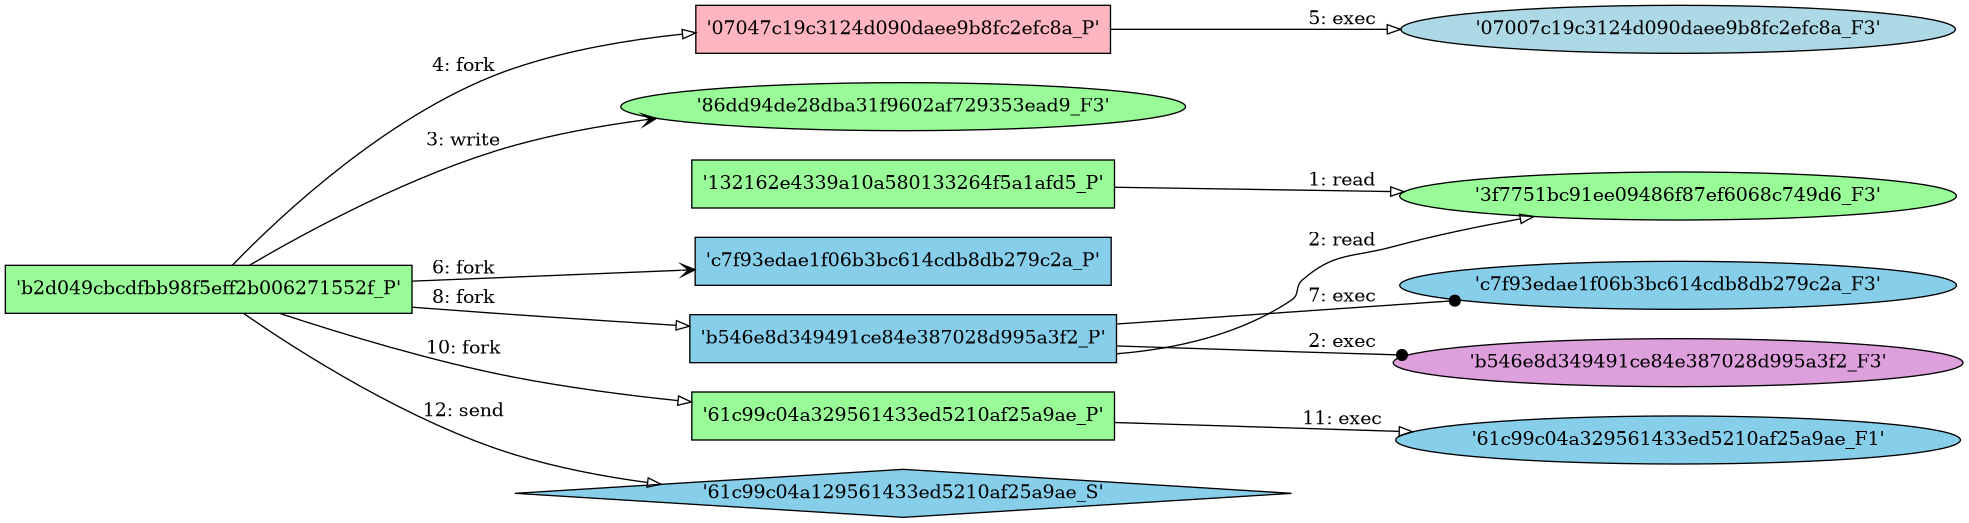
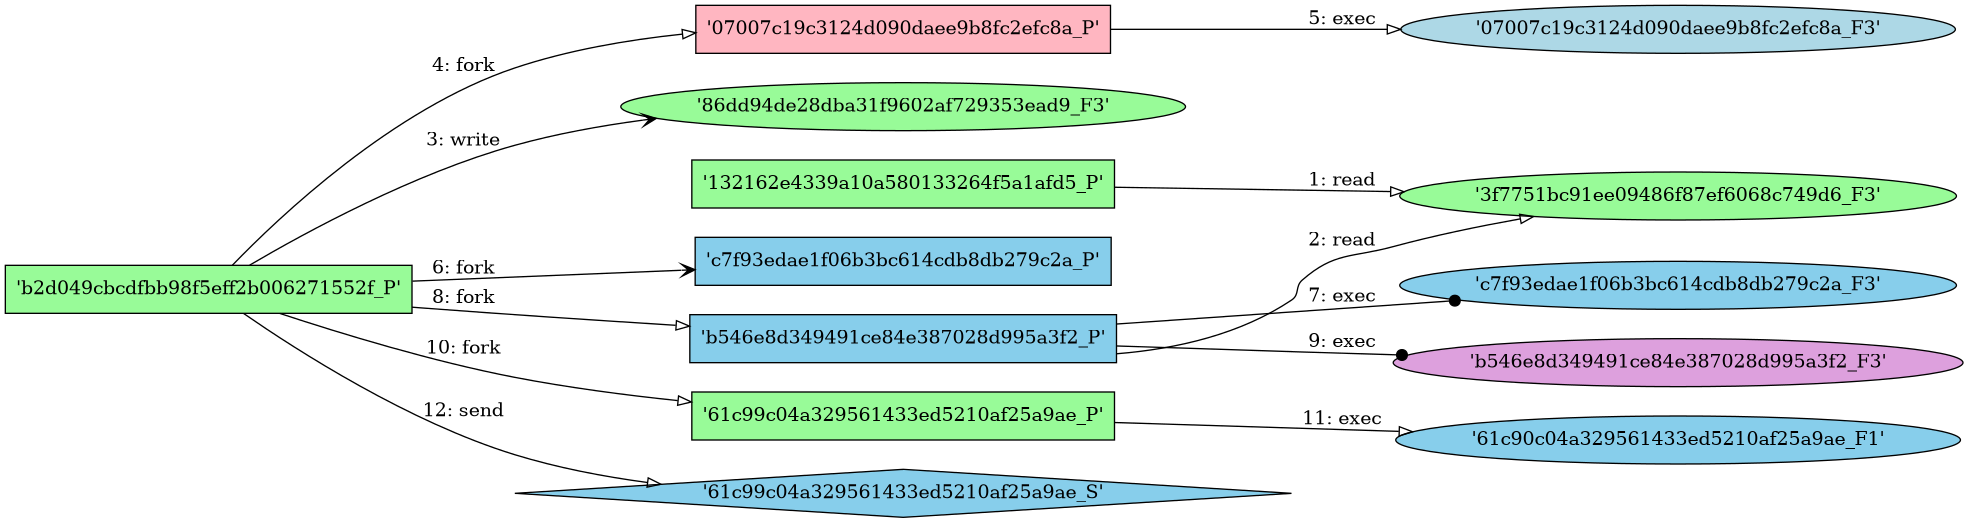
node "'07047c19c3124d090daee9b8fc2efc8a_P'": label "'07047c19c3124d090daee9b8fc2efc8a_P'" -> "'07007c19c3124d090daee9b8fc2efc8a_P'"
edge "'b546e8d349491ce84e387028d995a3f2_P'" -> "'b546e8d349491ce84e387028d995a3f2_F3'": label "2: exec" -> "9: exec"
node "'61c99c04a329561433ed5210af25a9ae_F1'": label "'61c99c04a329561433ed5210af25a9ae_F1'" -> "'61c90c04a329561433ed5210af25a9ae_F1'"
node "'61c99c04a129561433ed5210af25a9ae_S'": label "'61c99c04a129561433ed5210af25a9ae_S'" -> "'61c99c04a329561433ed5210af25a9ae_S'"
